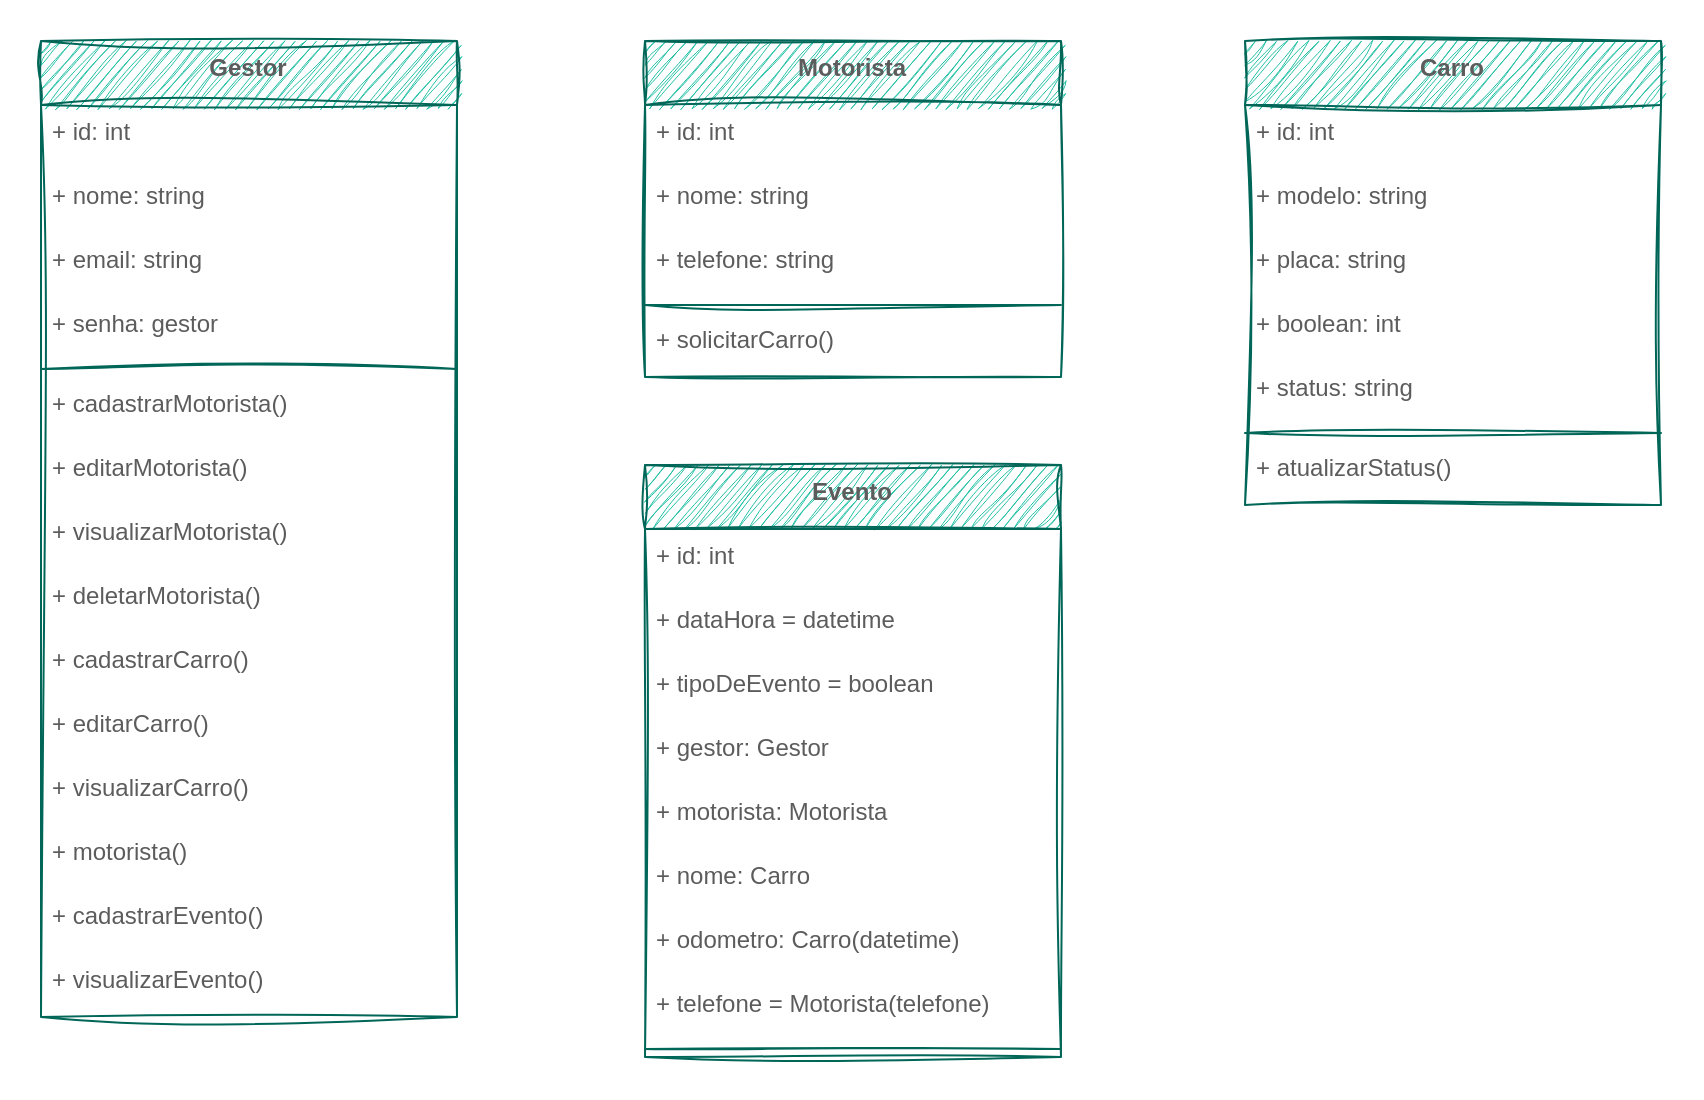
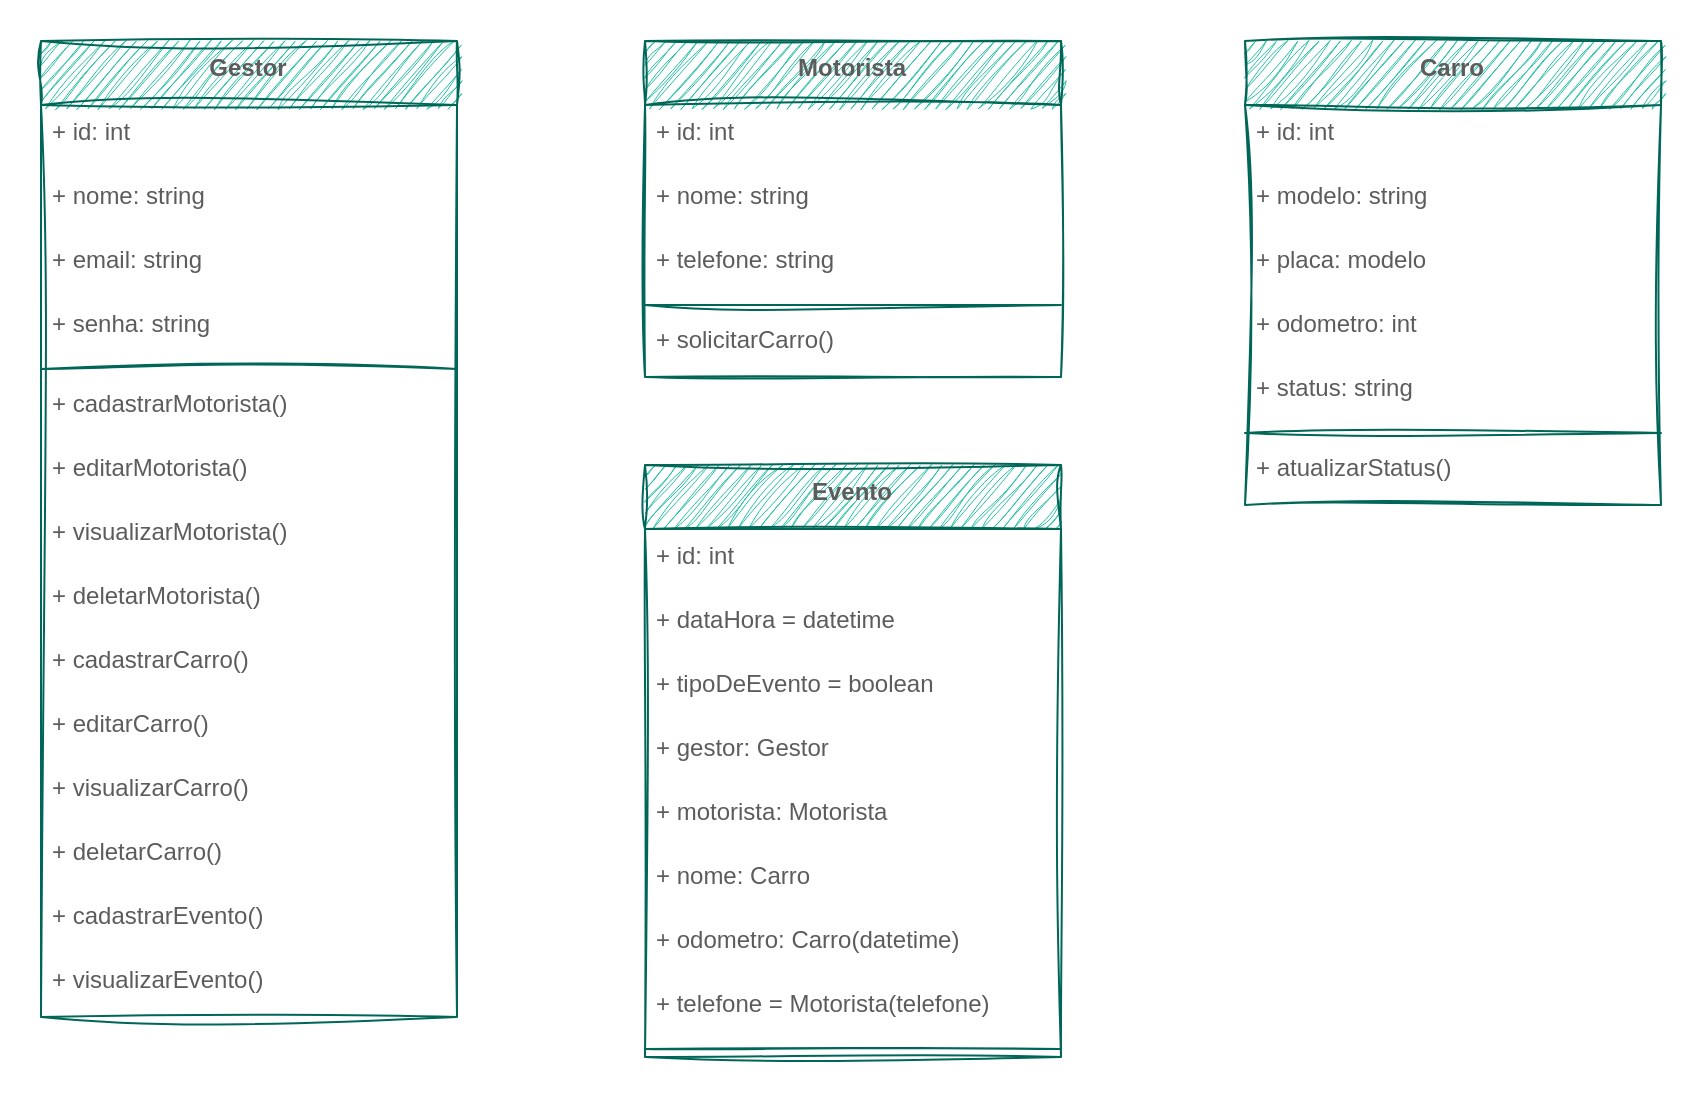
node "+ placa: string": label "+ placa: string" -> "+ placa: modelo"
node "+ senha: gestor": label "+ senha: gestor" -> "+ senha: string"
node "+ boolean: int": label "+ boolean: int" -> "+ odometro: int"
node "+ motorista()": label "+ motorista()" -> "+ deletarCarro()"
